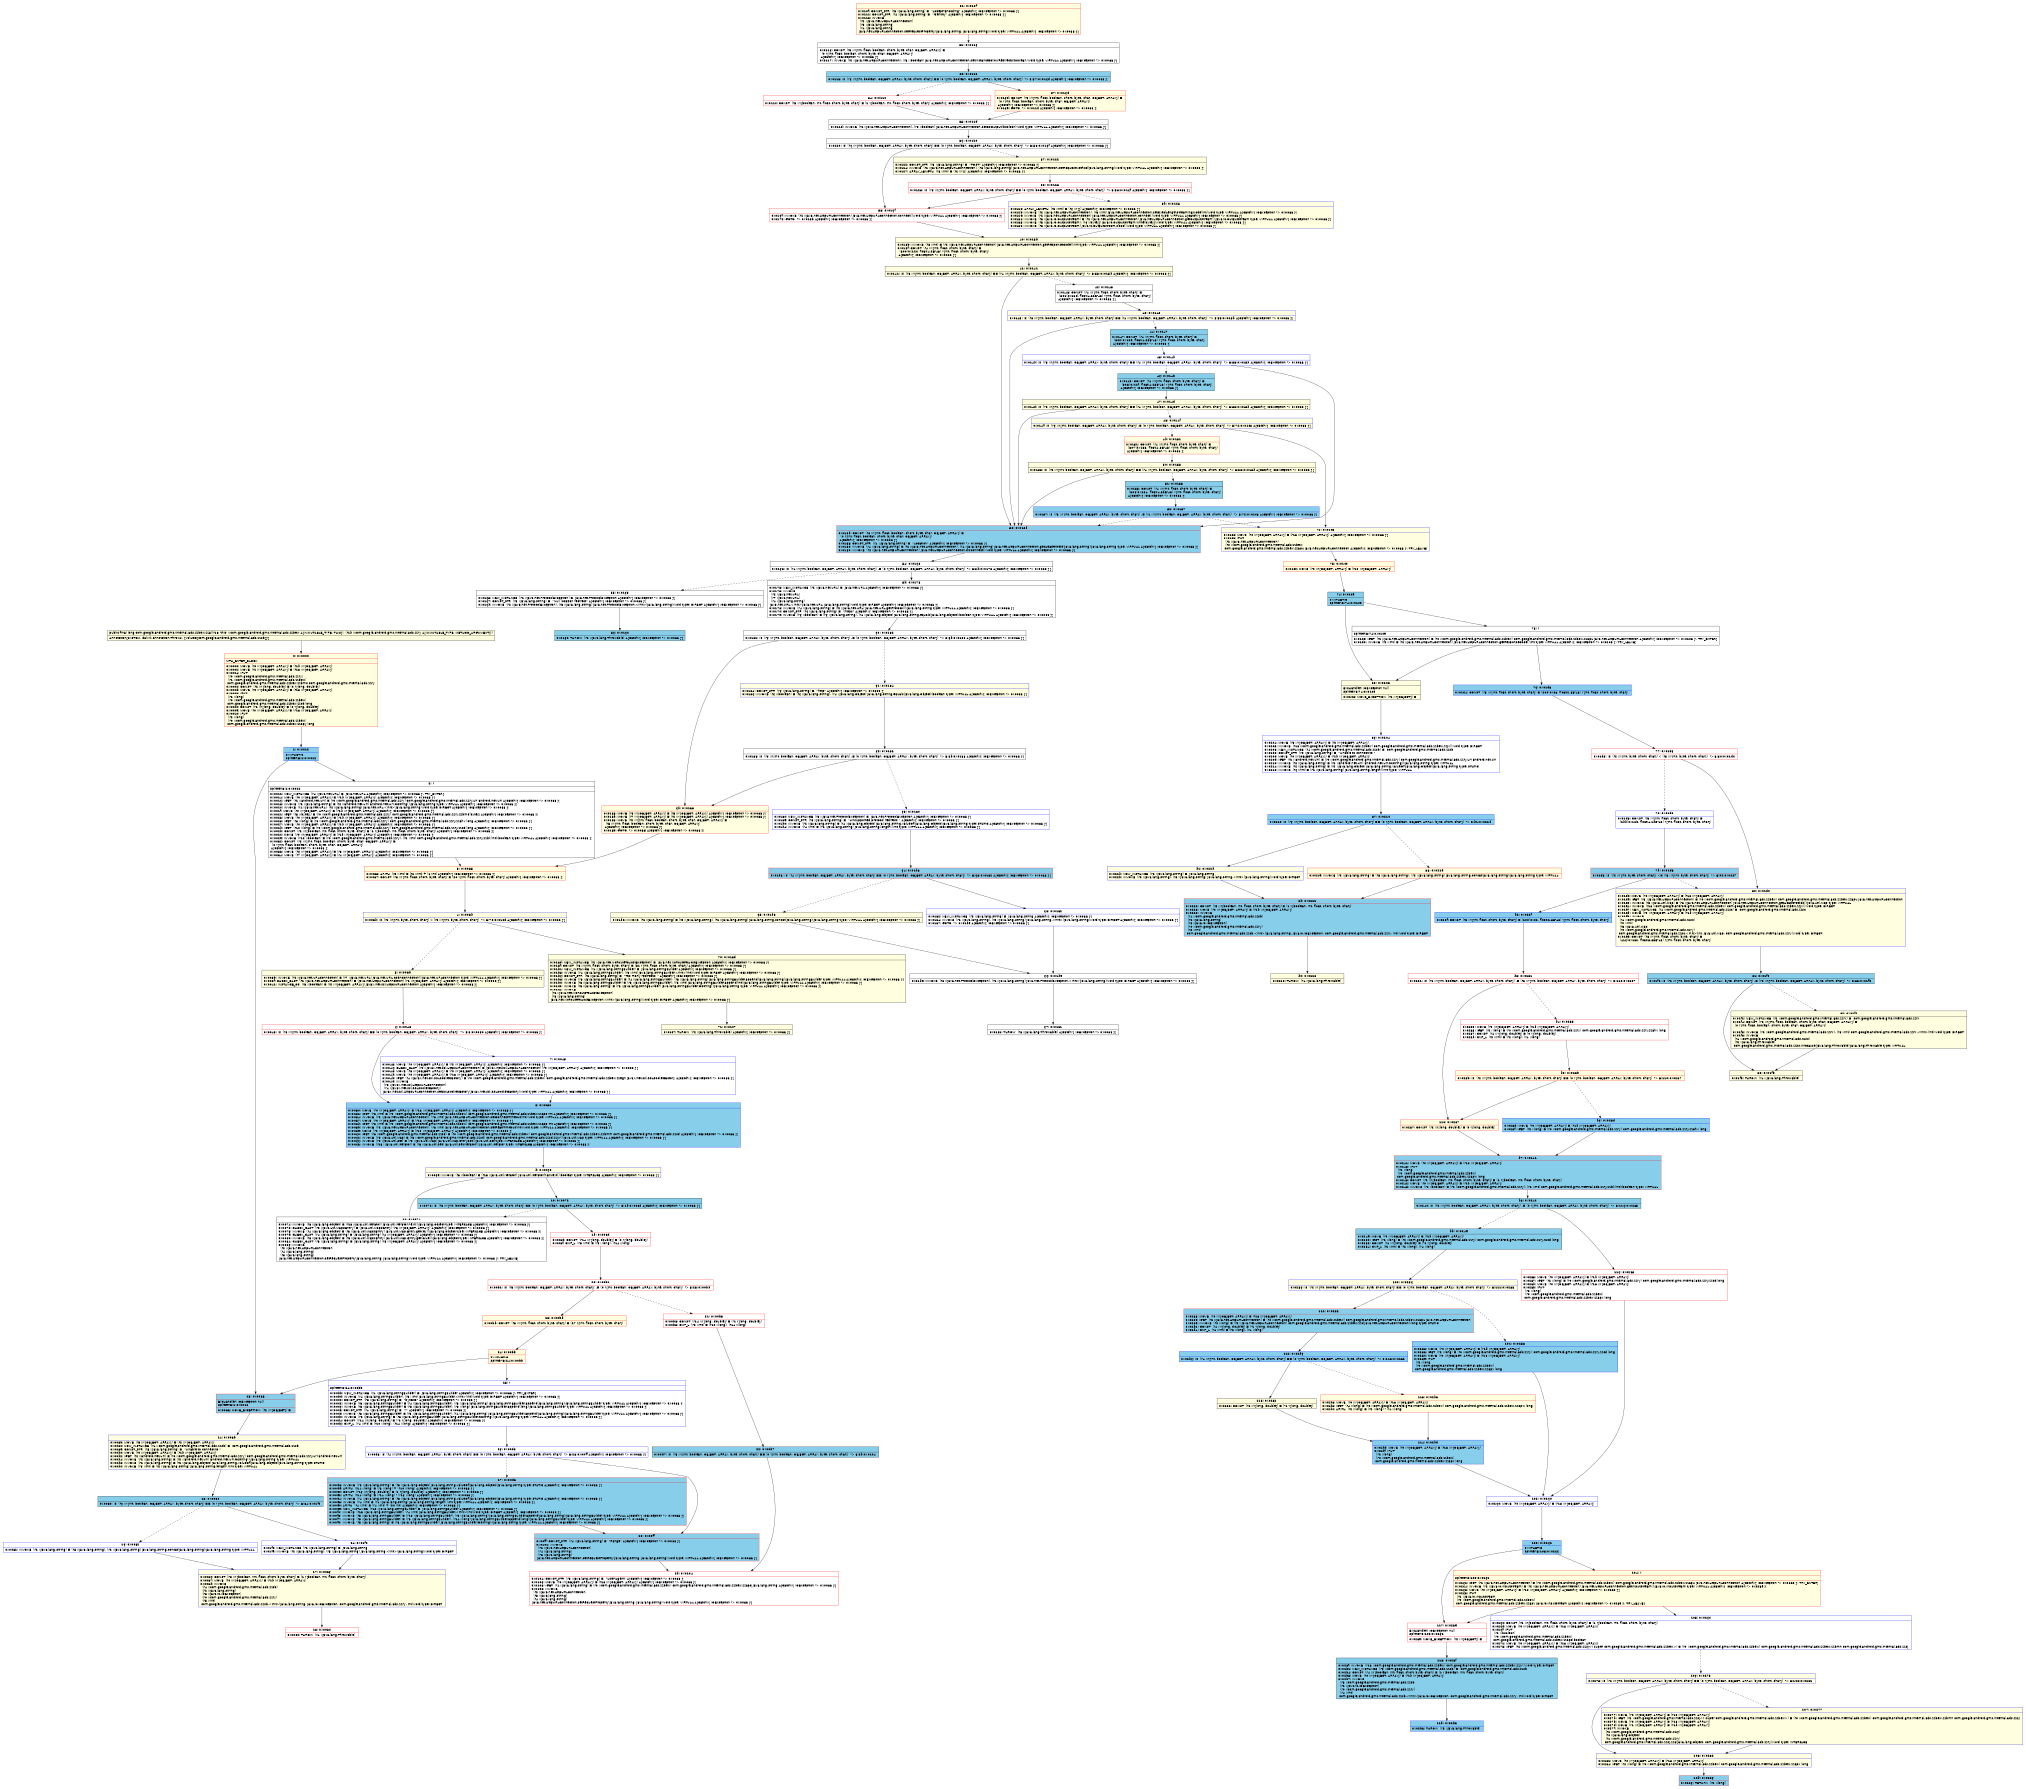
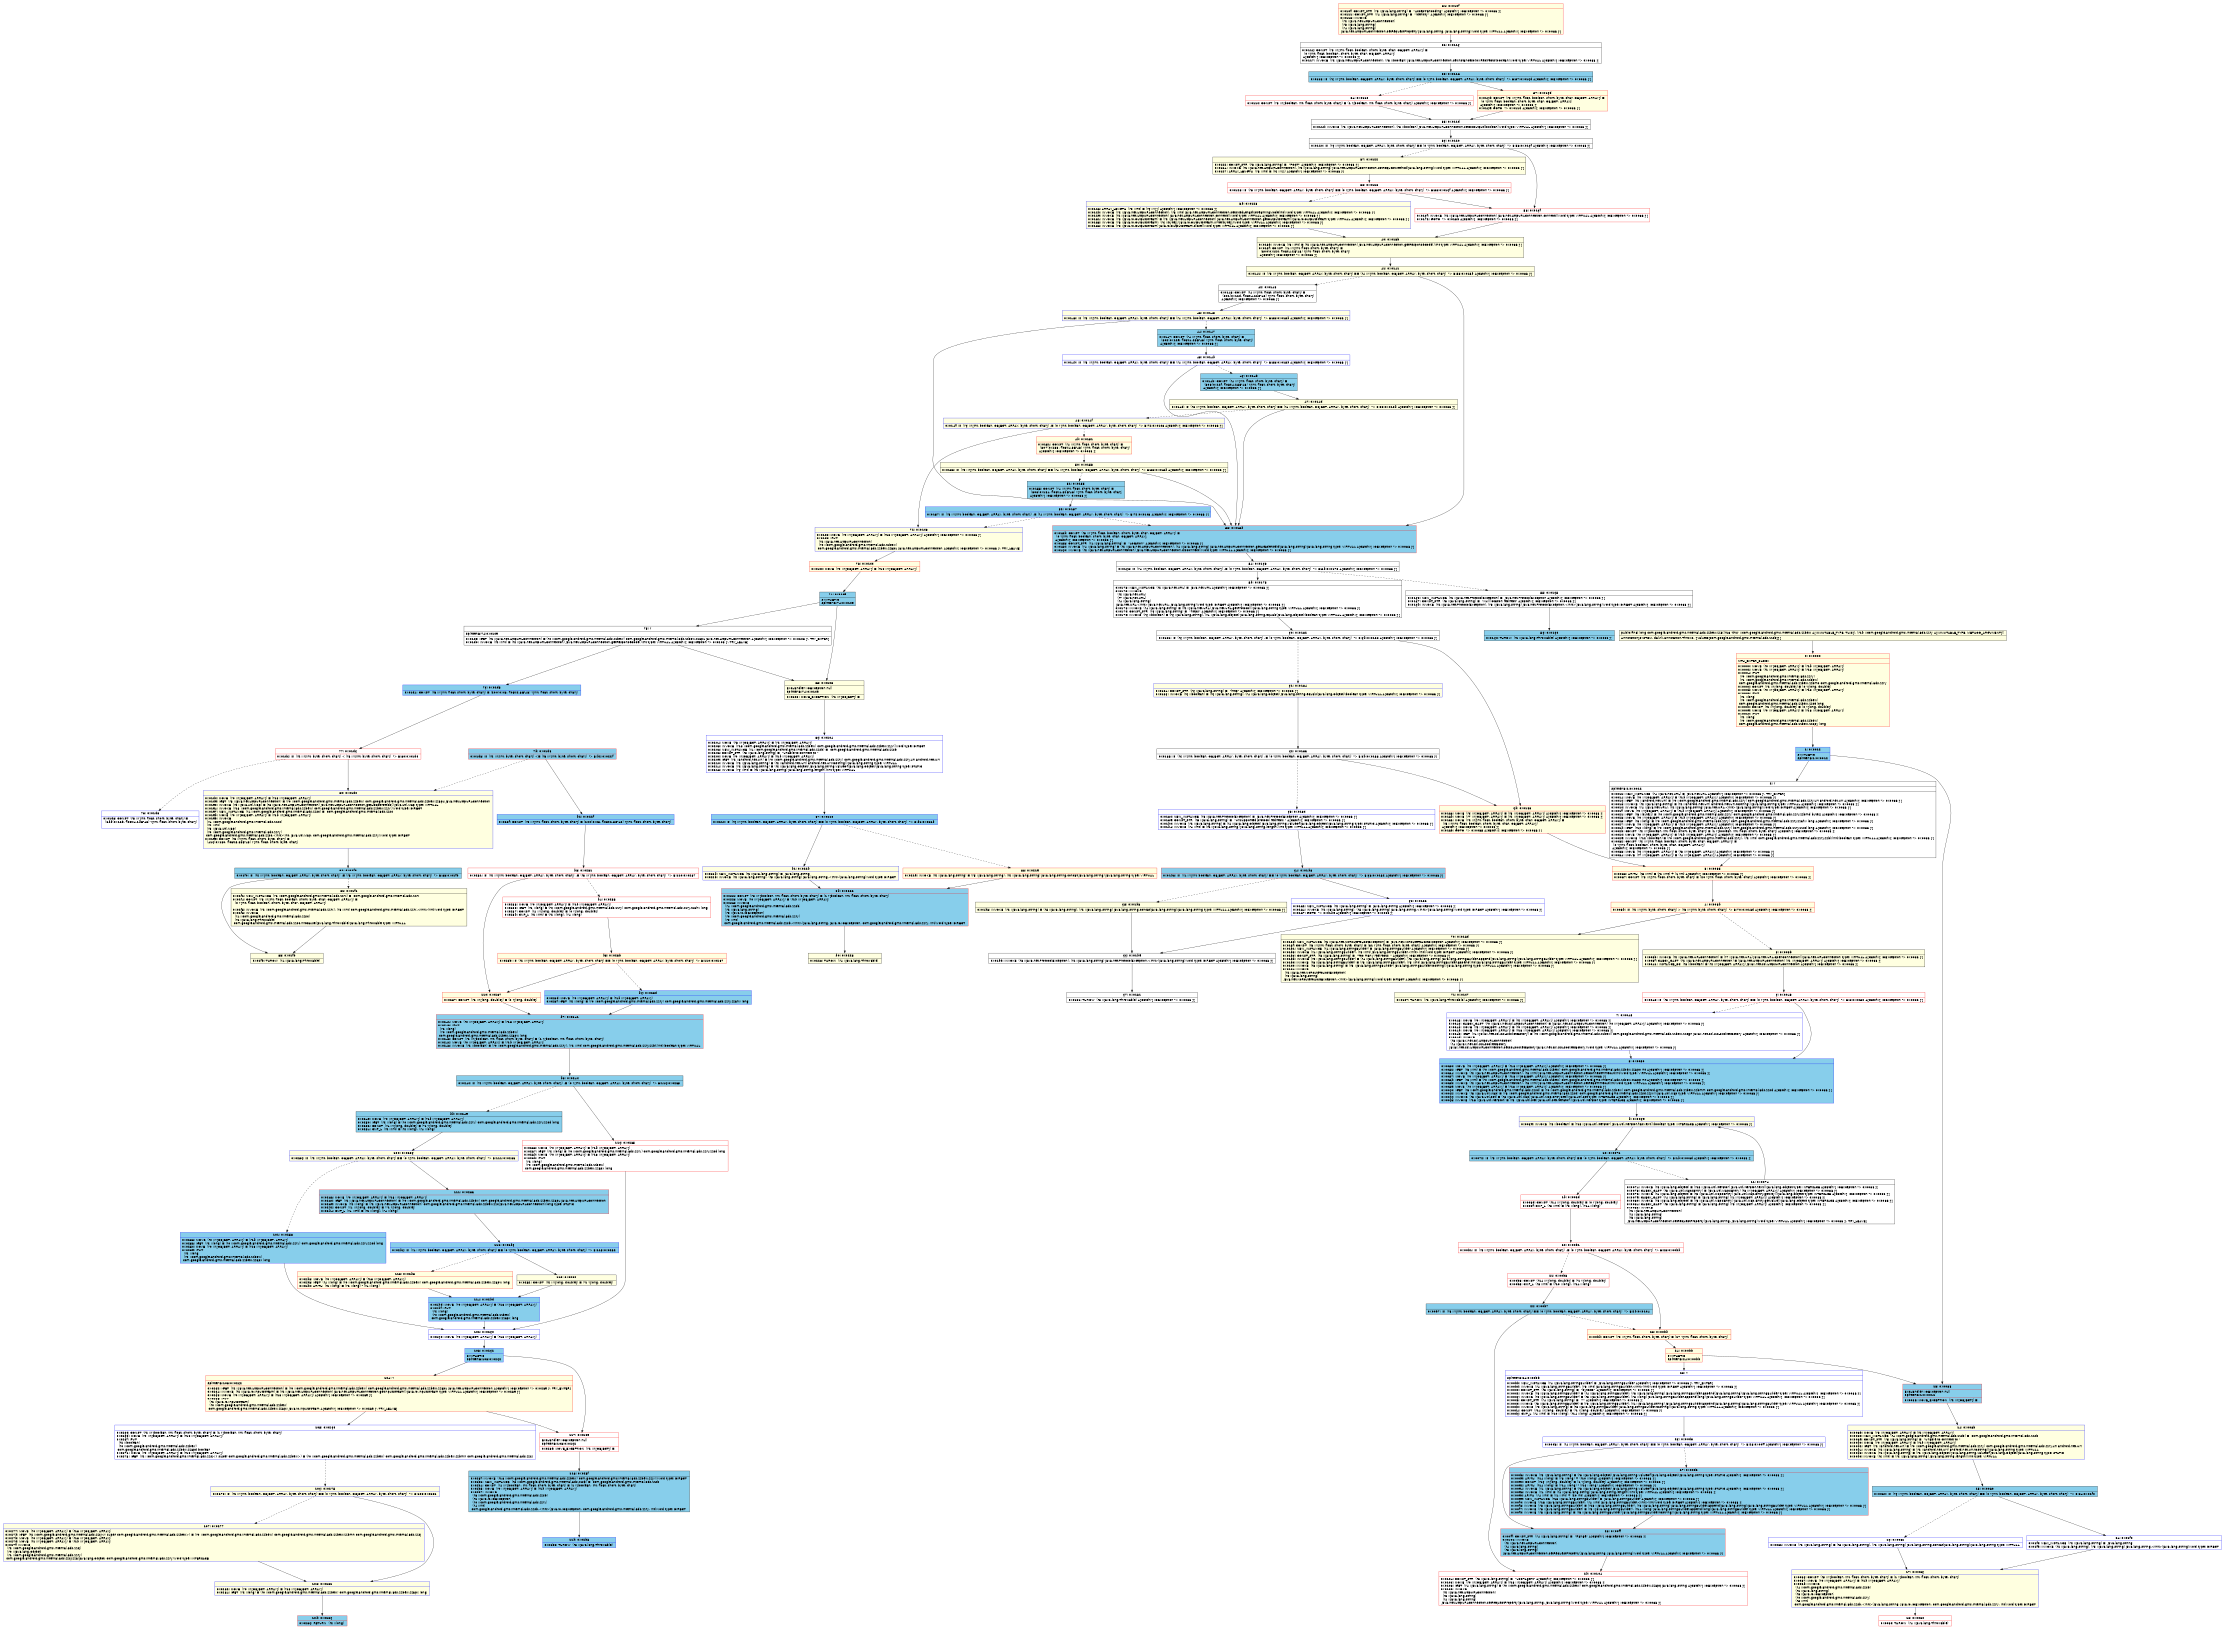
edge "78: 0x01d8" -> "79: 0x01da": removed
node "4: 0x0039": color blue -> red
edge "22: 0x00b7" -> "23: 0x00b9": added
